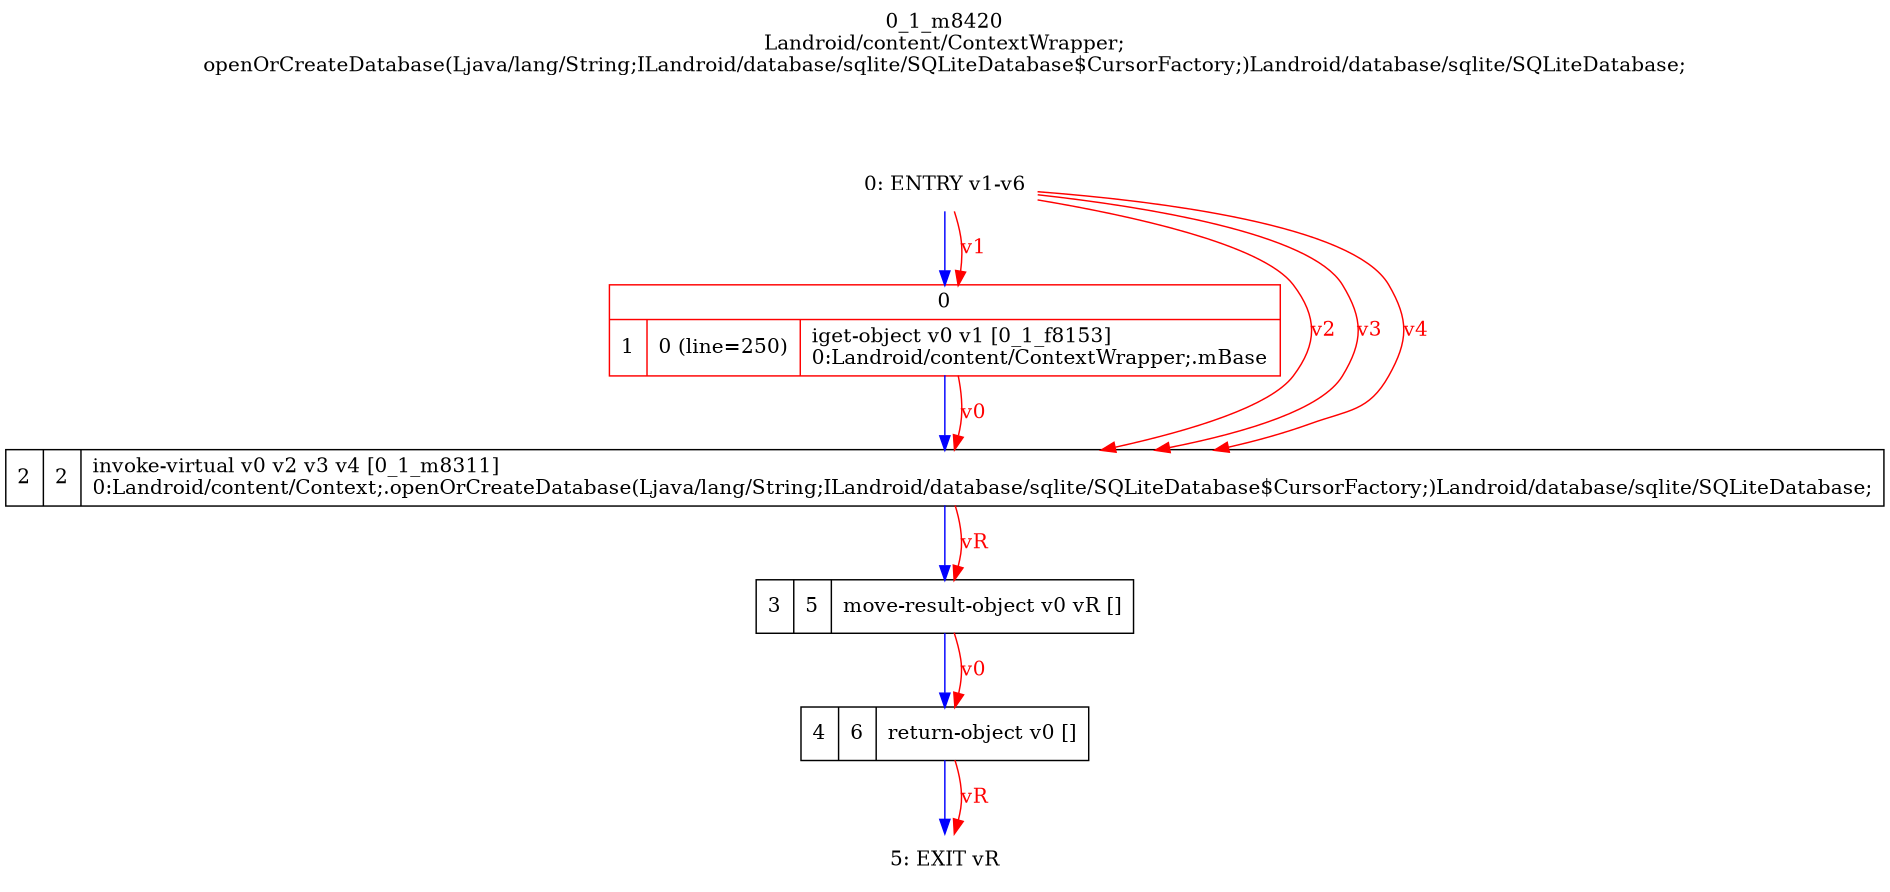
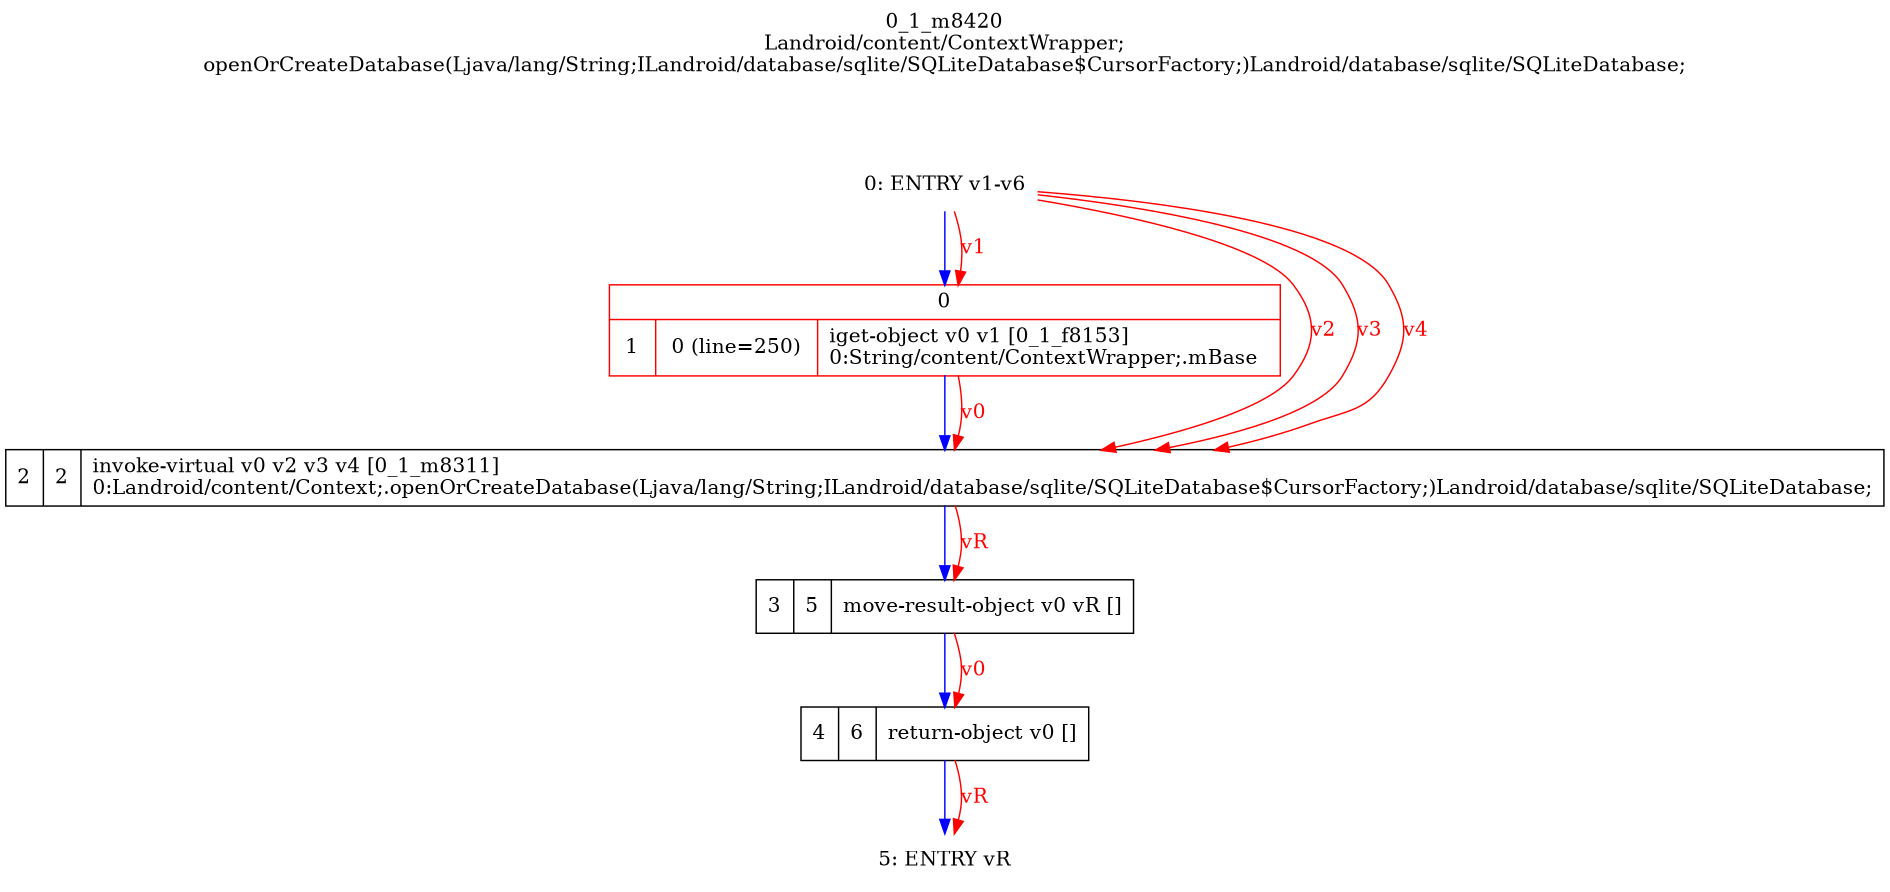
node "0": text "0:Landroid/content/ContextWrapper;.mBase" -> "0:String/content/ContextWrapper;.mBase"
node "5: EXIT vR": label "5: EXIT vR" -> "5: ENTRY vR"
